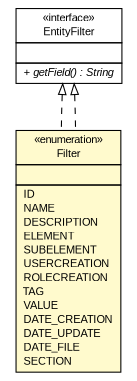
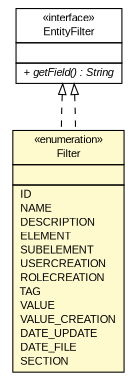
node "Filter": text "DATE_CREATION" -> "VALUE_CREATION"
